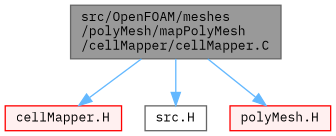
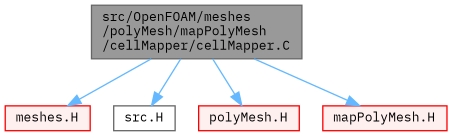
node "cellMapper.H": label "cellMapper.H" -> "meshes.H"
node "mapPolyMesh.H": added
